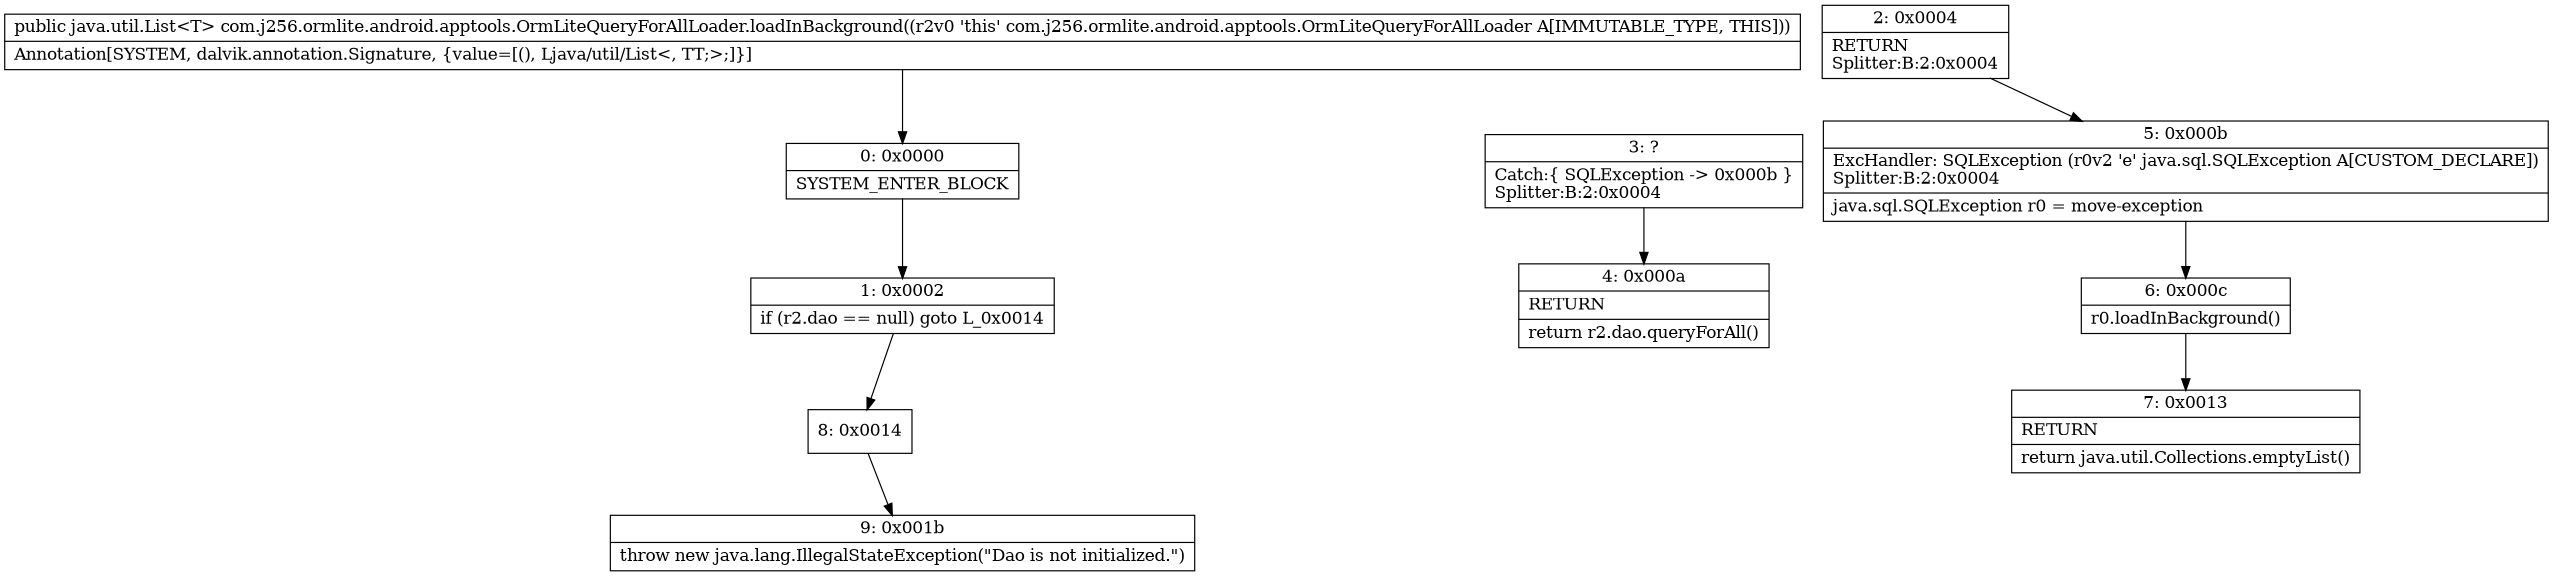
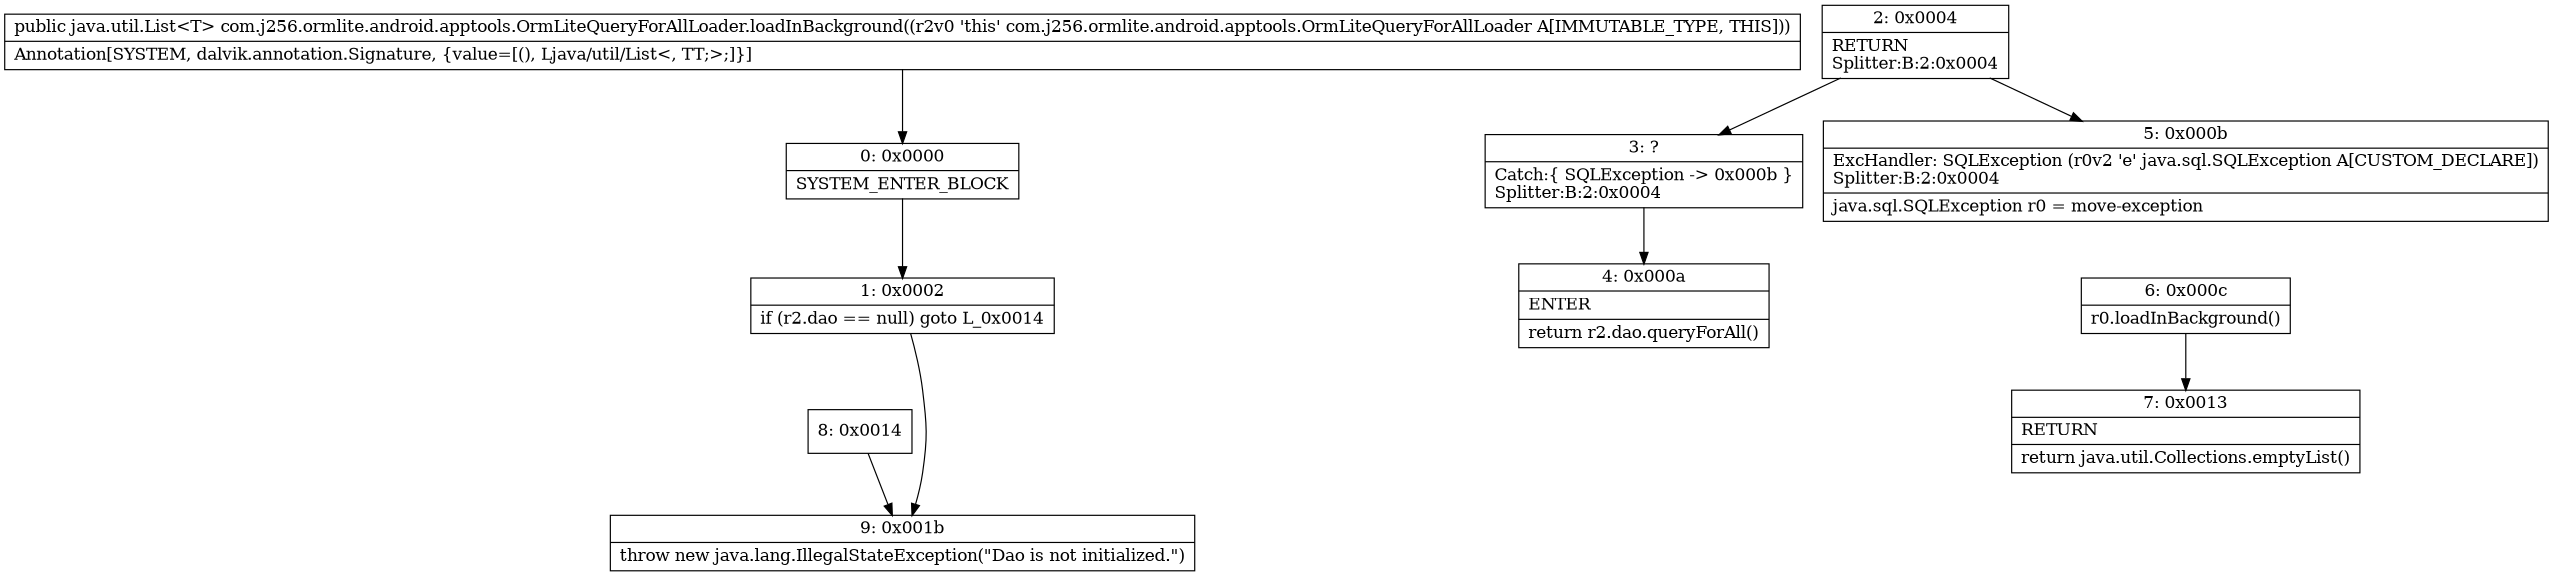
edge "2: 0x0004" -> "3: ?": added
edge "5: 0x000b" -> "6: 0x000c": removed
node "4: 0x000a": text "RETURN" -> "ENTER"
edge "1: 0x0002" -> "8: 0x0014": now "1: 0x0002" -> "9: 0x001b"
